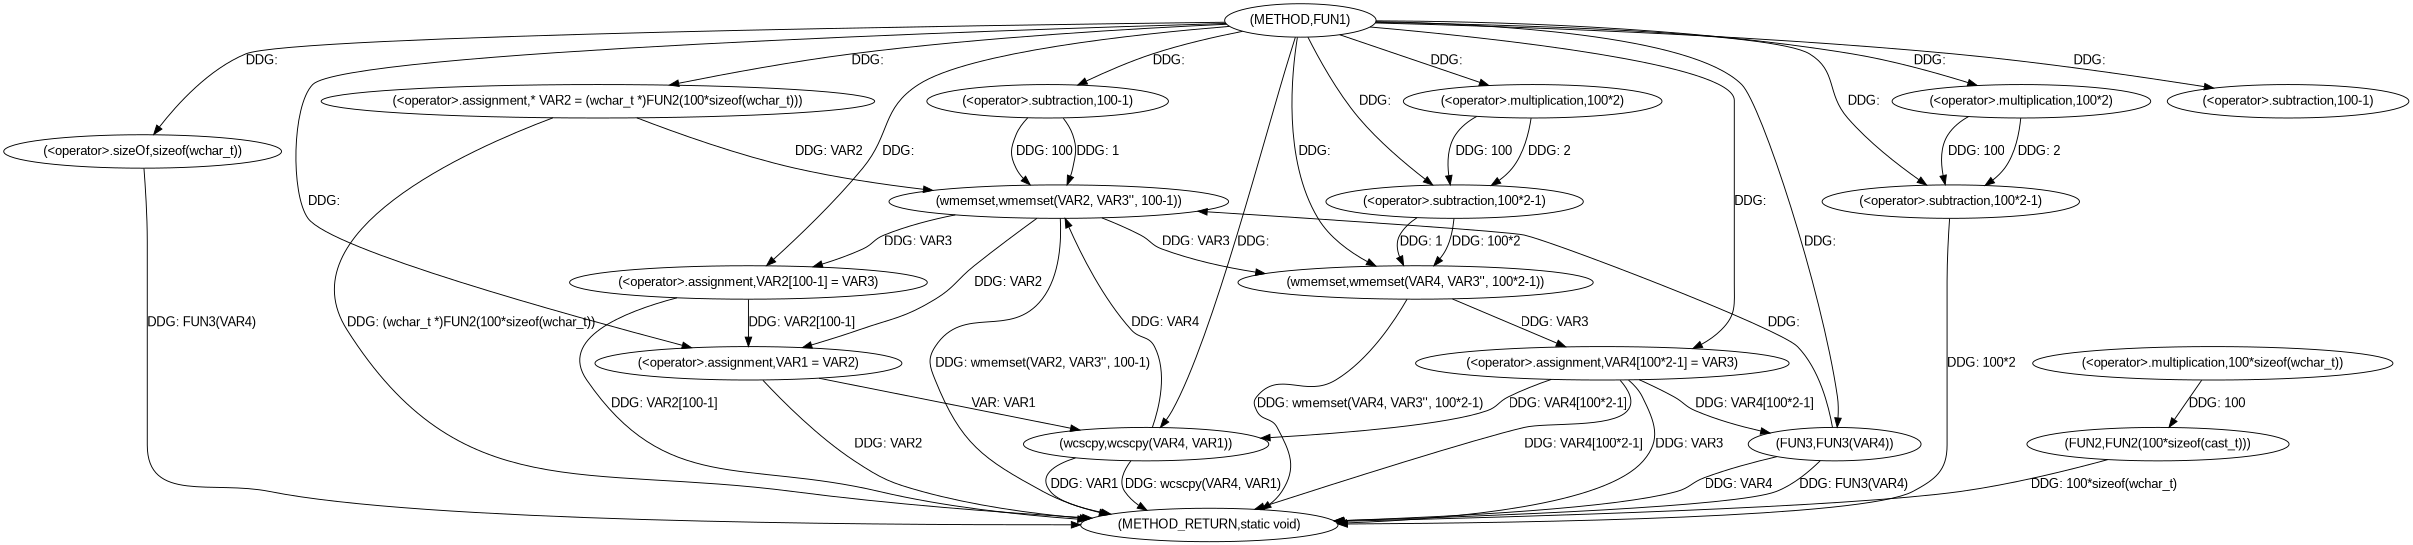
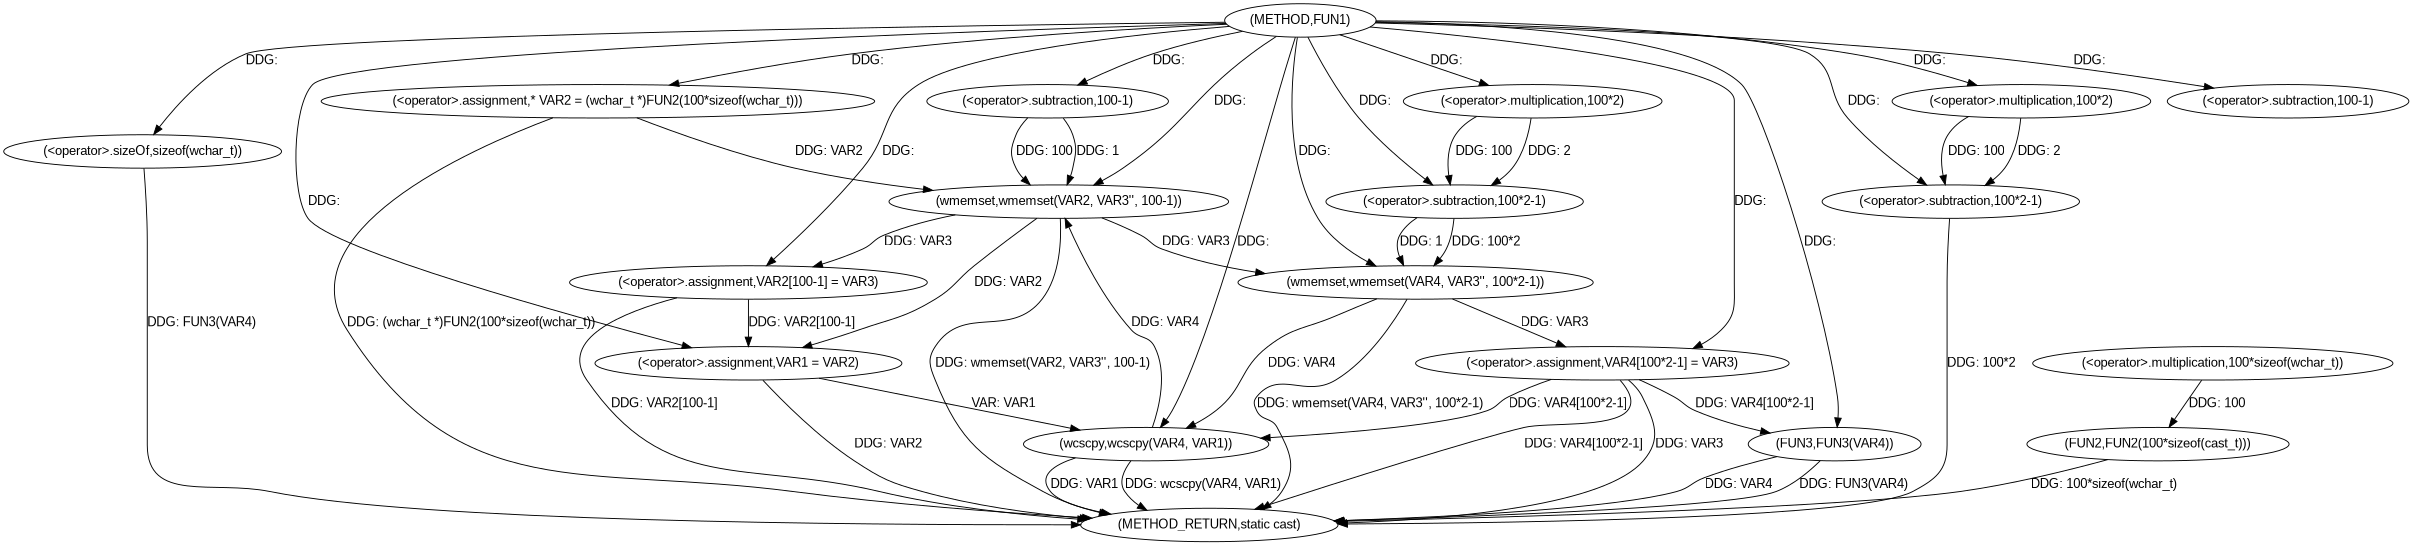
edge "(FUN3,FUN3(VAR4))" -> "(wmemset,wmemset(VAR2, VAR3'', 100-1))": now "(METHOD,FUN1)" -> "(wmemset,wmemset(VAR2, VAR3'', 100-1))"
edge "(wmemset,wmemset(VAR4, VAR3'', 100*2-1))" -> "(wcscpy,wcscpy(VAR4, VAR1))": added, label "DDG: VAR4"
node "(METHOD_RETURN,static void)": label "(METHOD_RETURN,static void)" -> "(METHOD_RETURN,static cast)"
